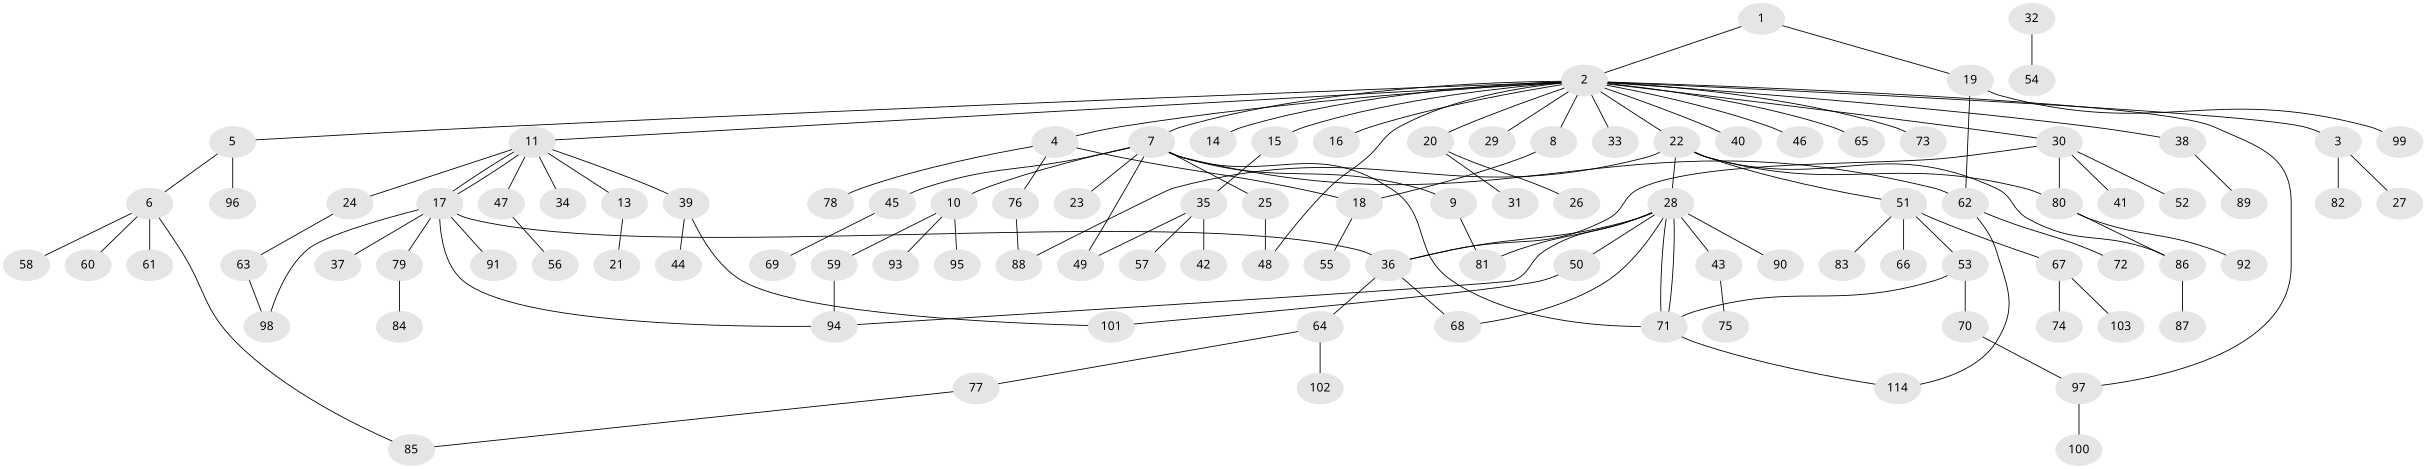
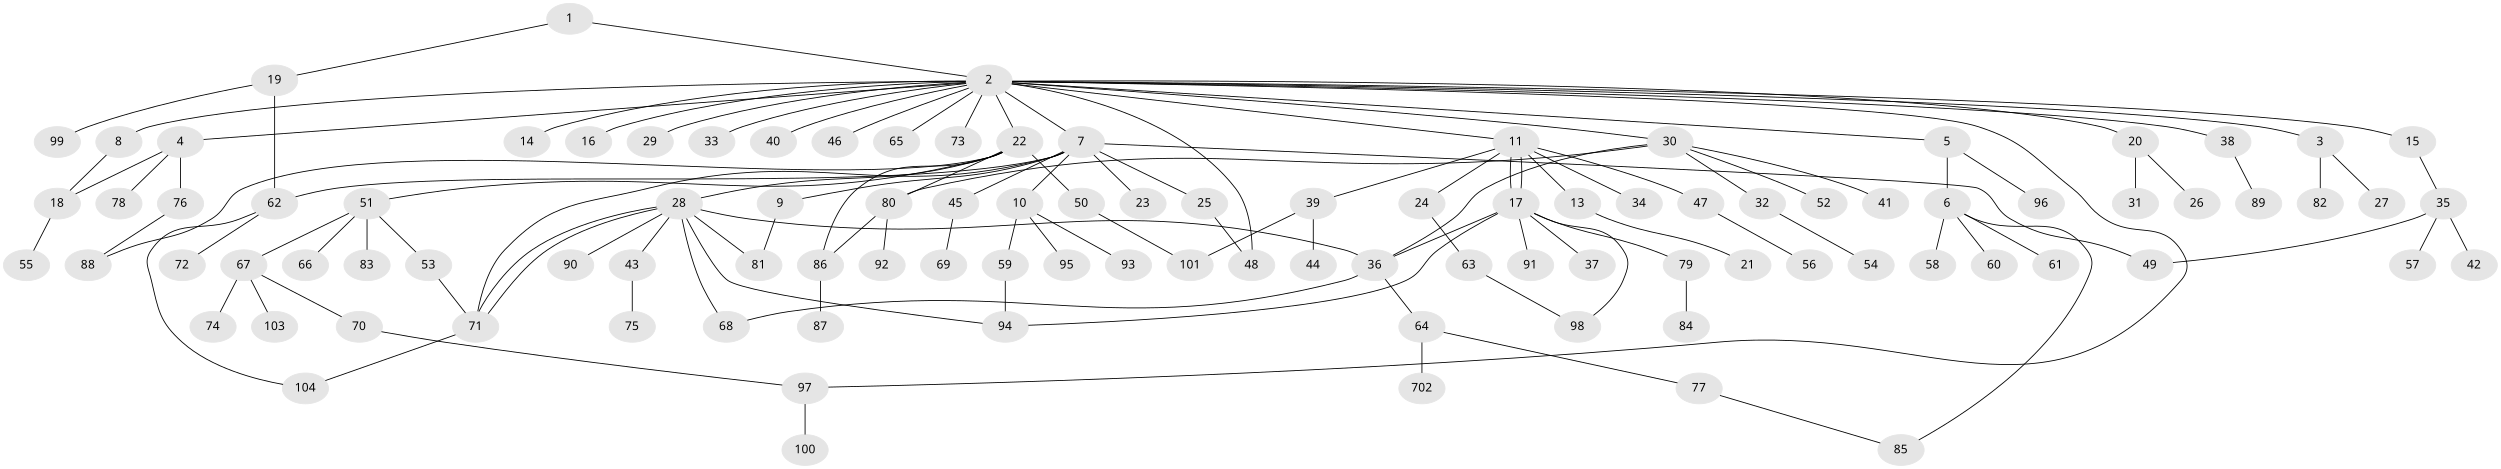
edge "30" -- "32": added
edge "28" -- "50": now "22" -- "50"
edge "53" -- "70": now "67" -- "70"
node "102": label "102" -> "702"
node "114": label "114" -> "104"
